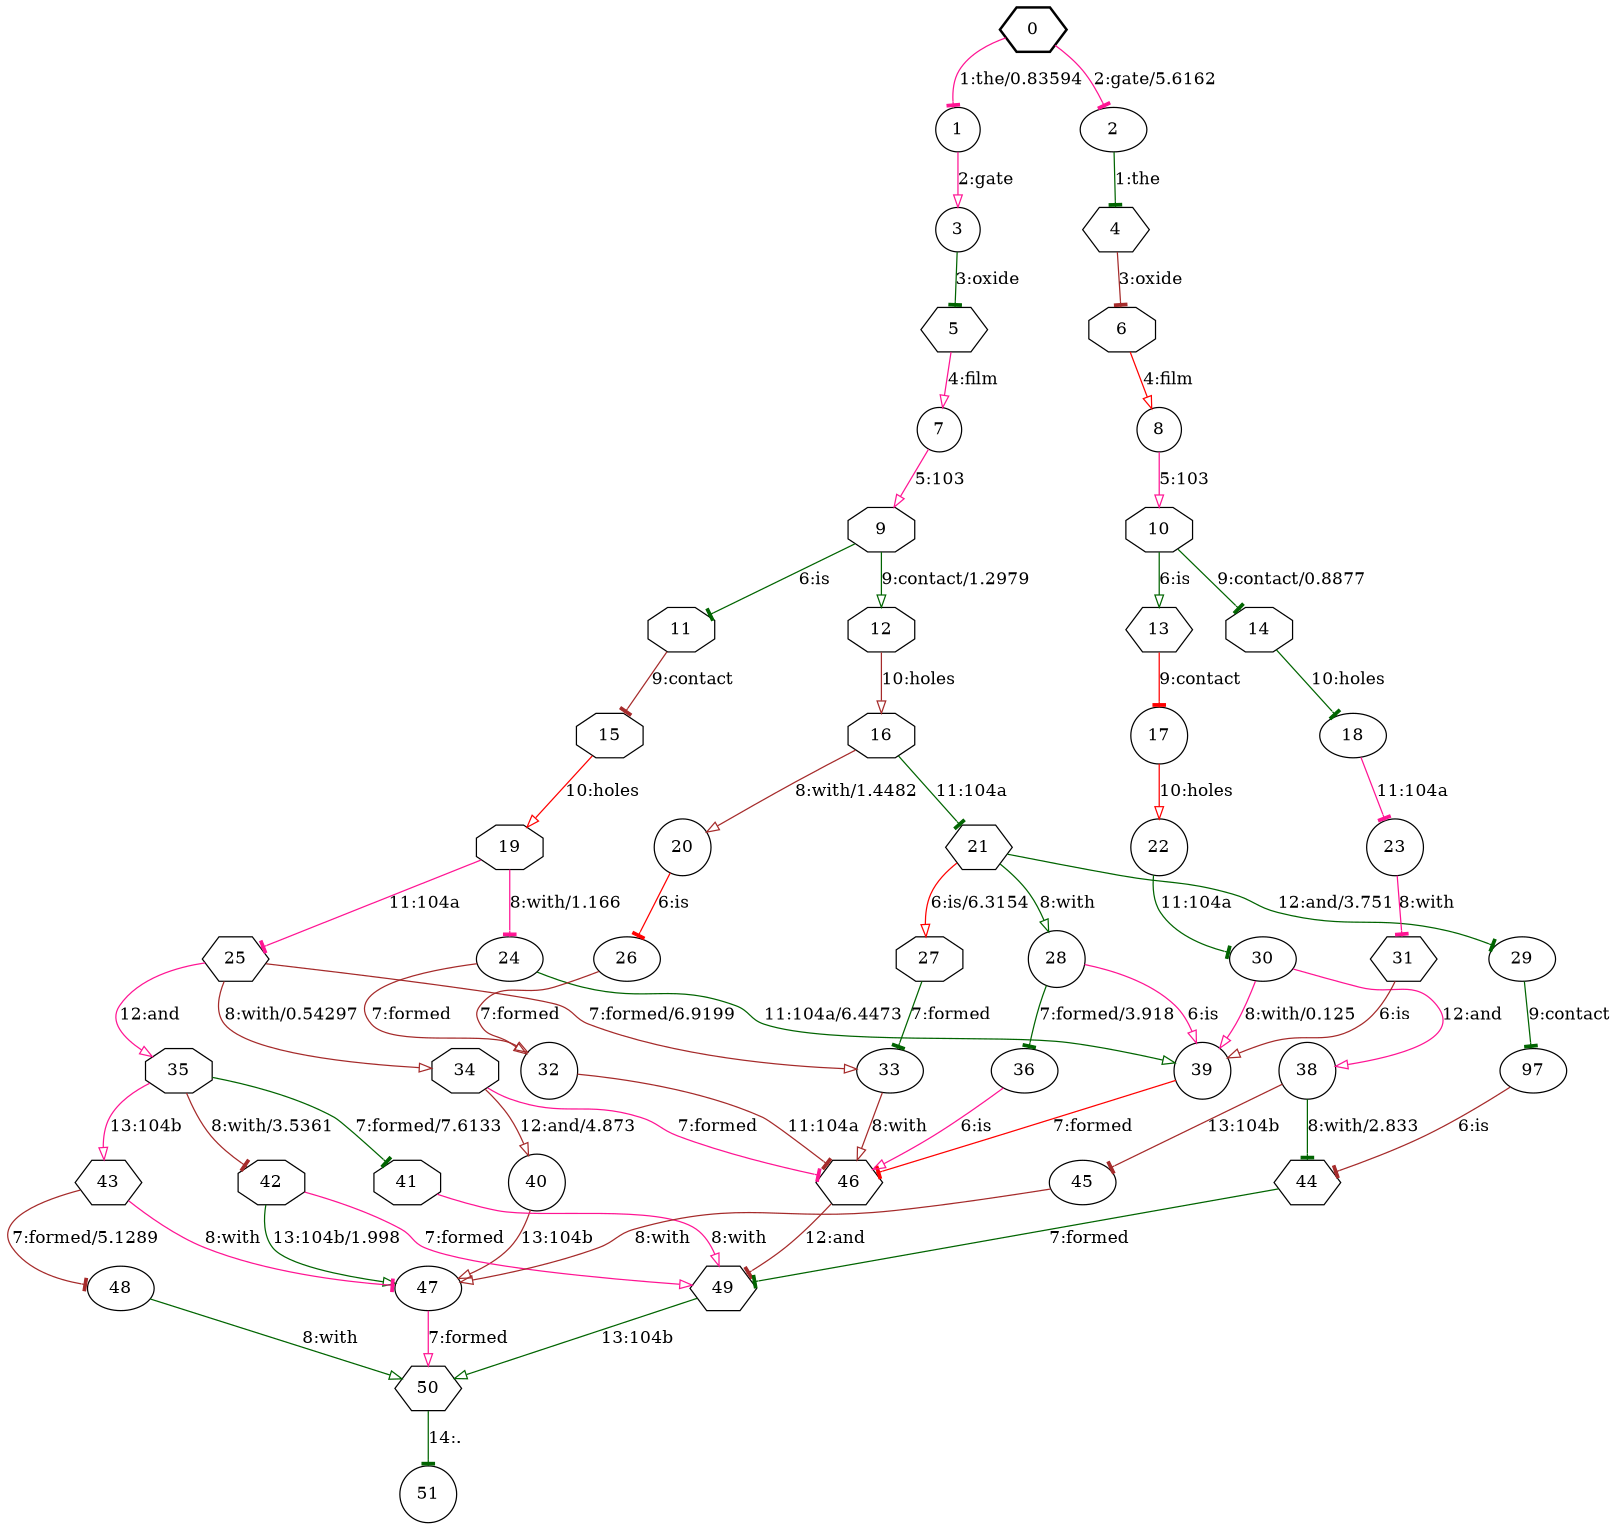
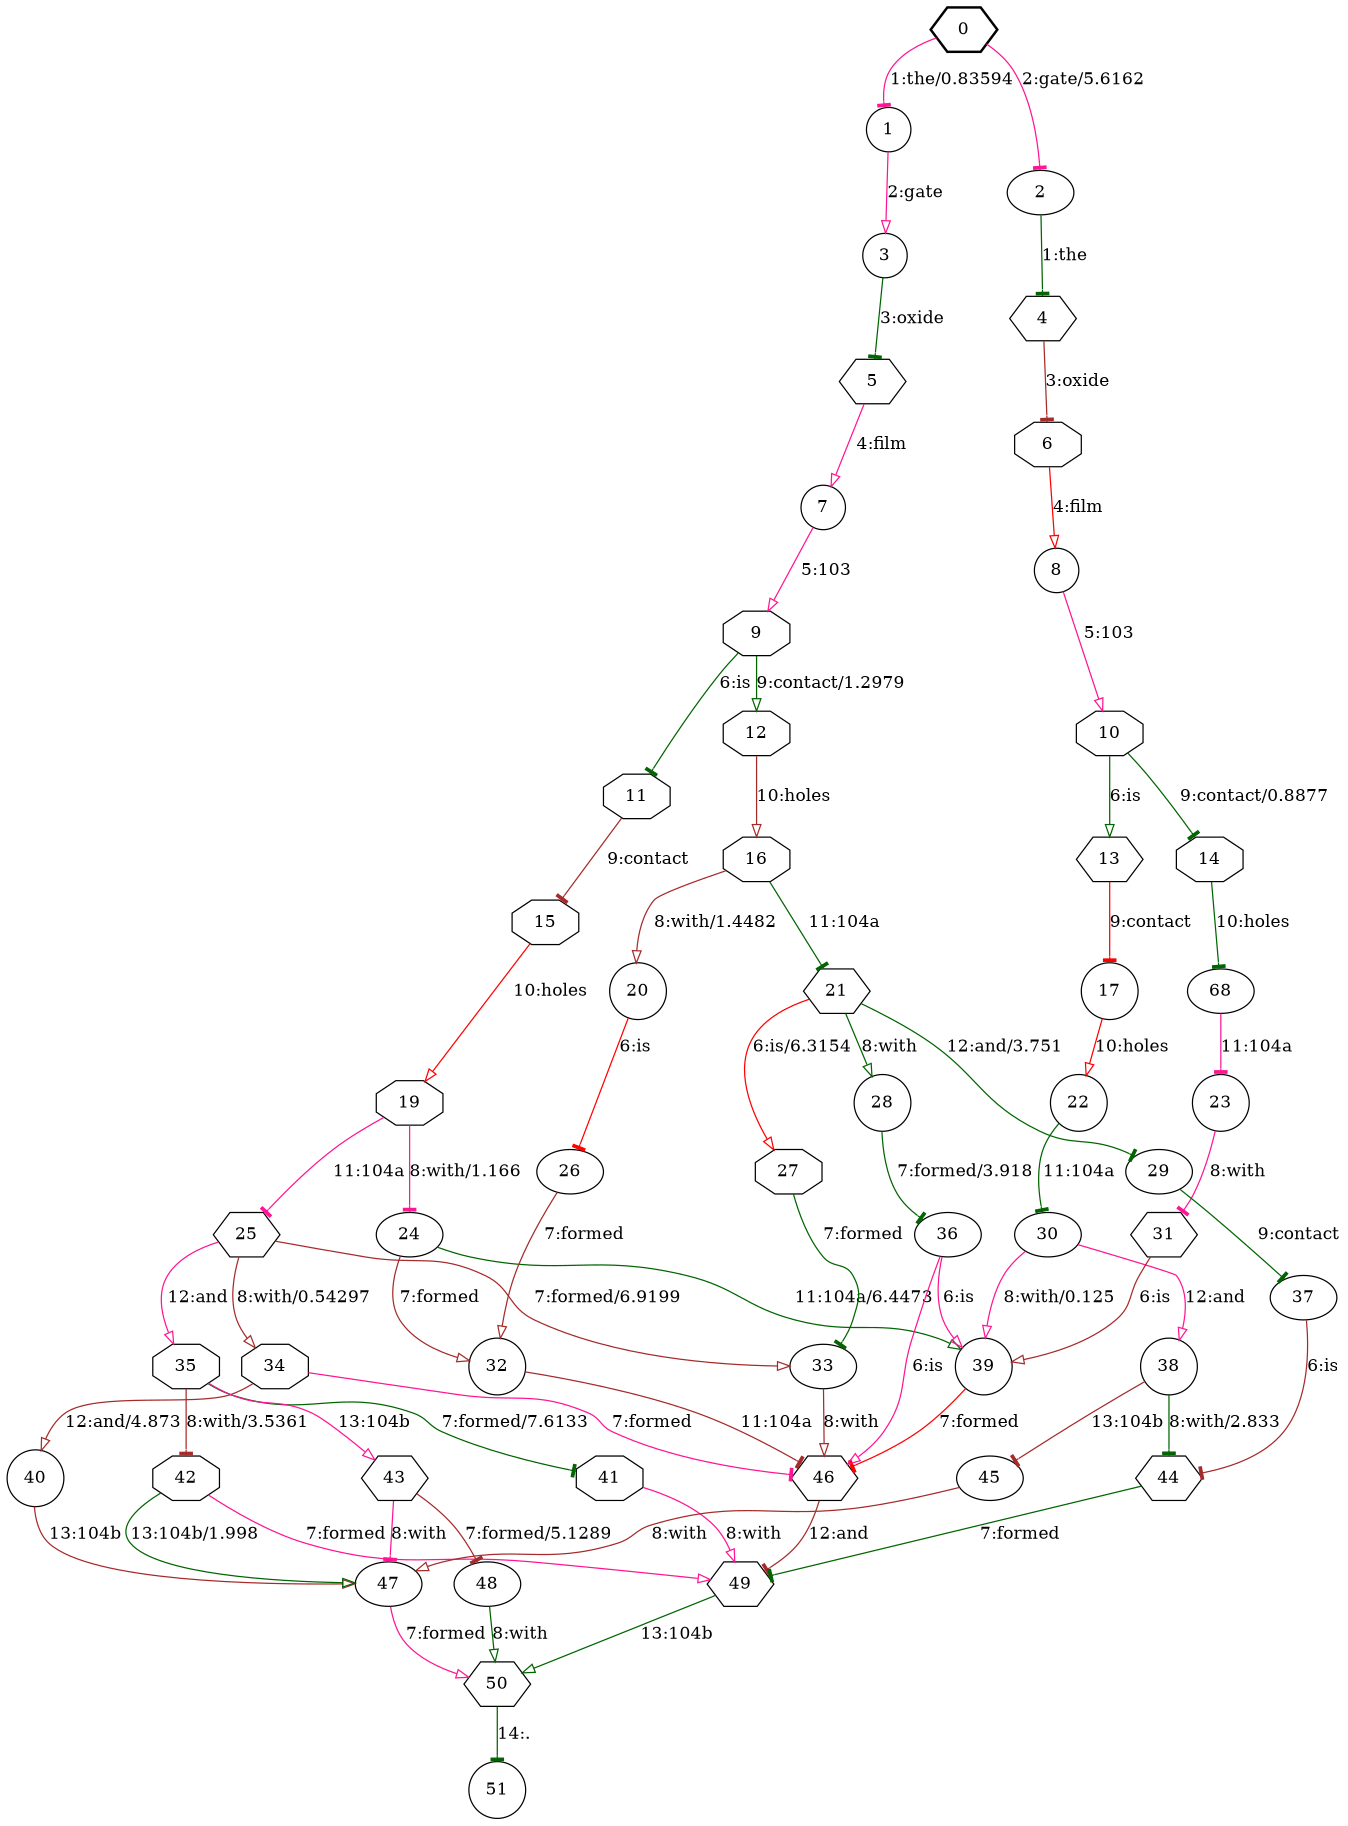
node "18": label "18" -> "68"
edge "28" -> "39": now "36" -> "39"
node "97": label "97" -> "37"
